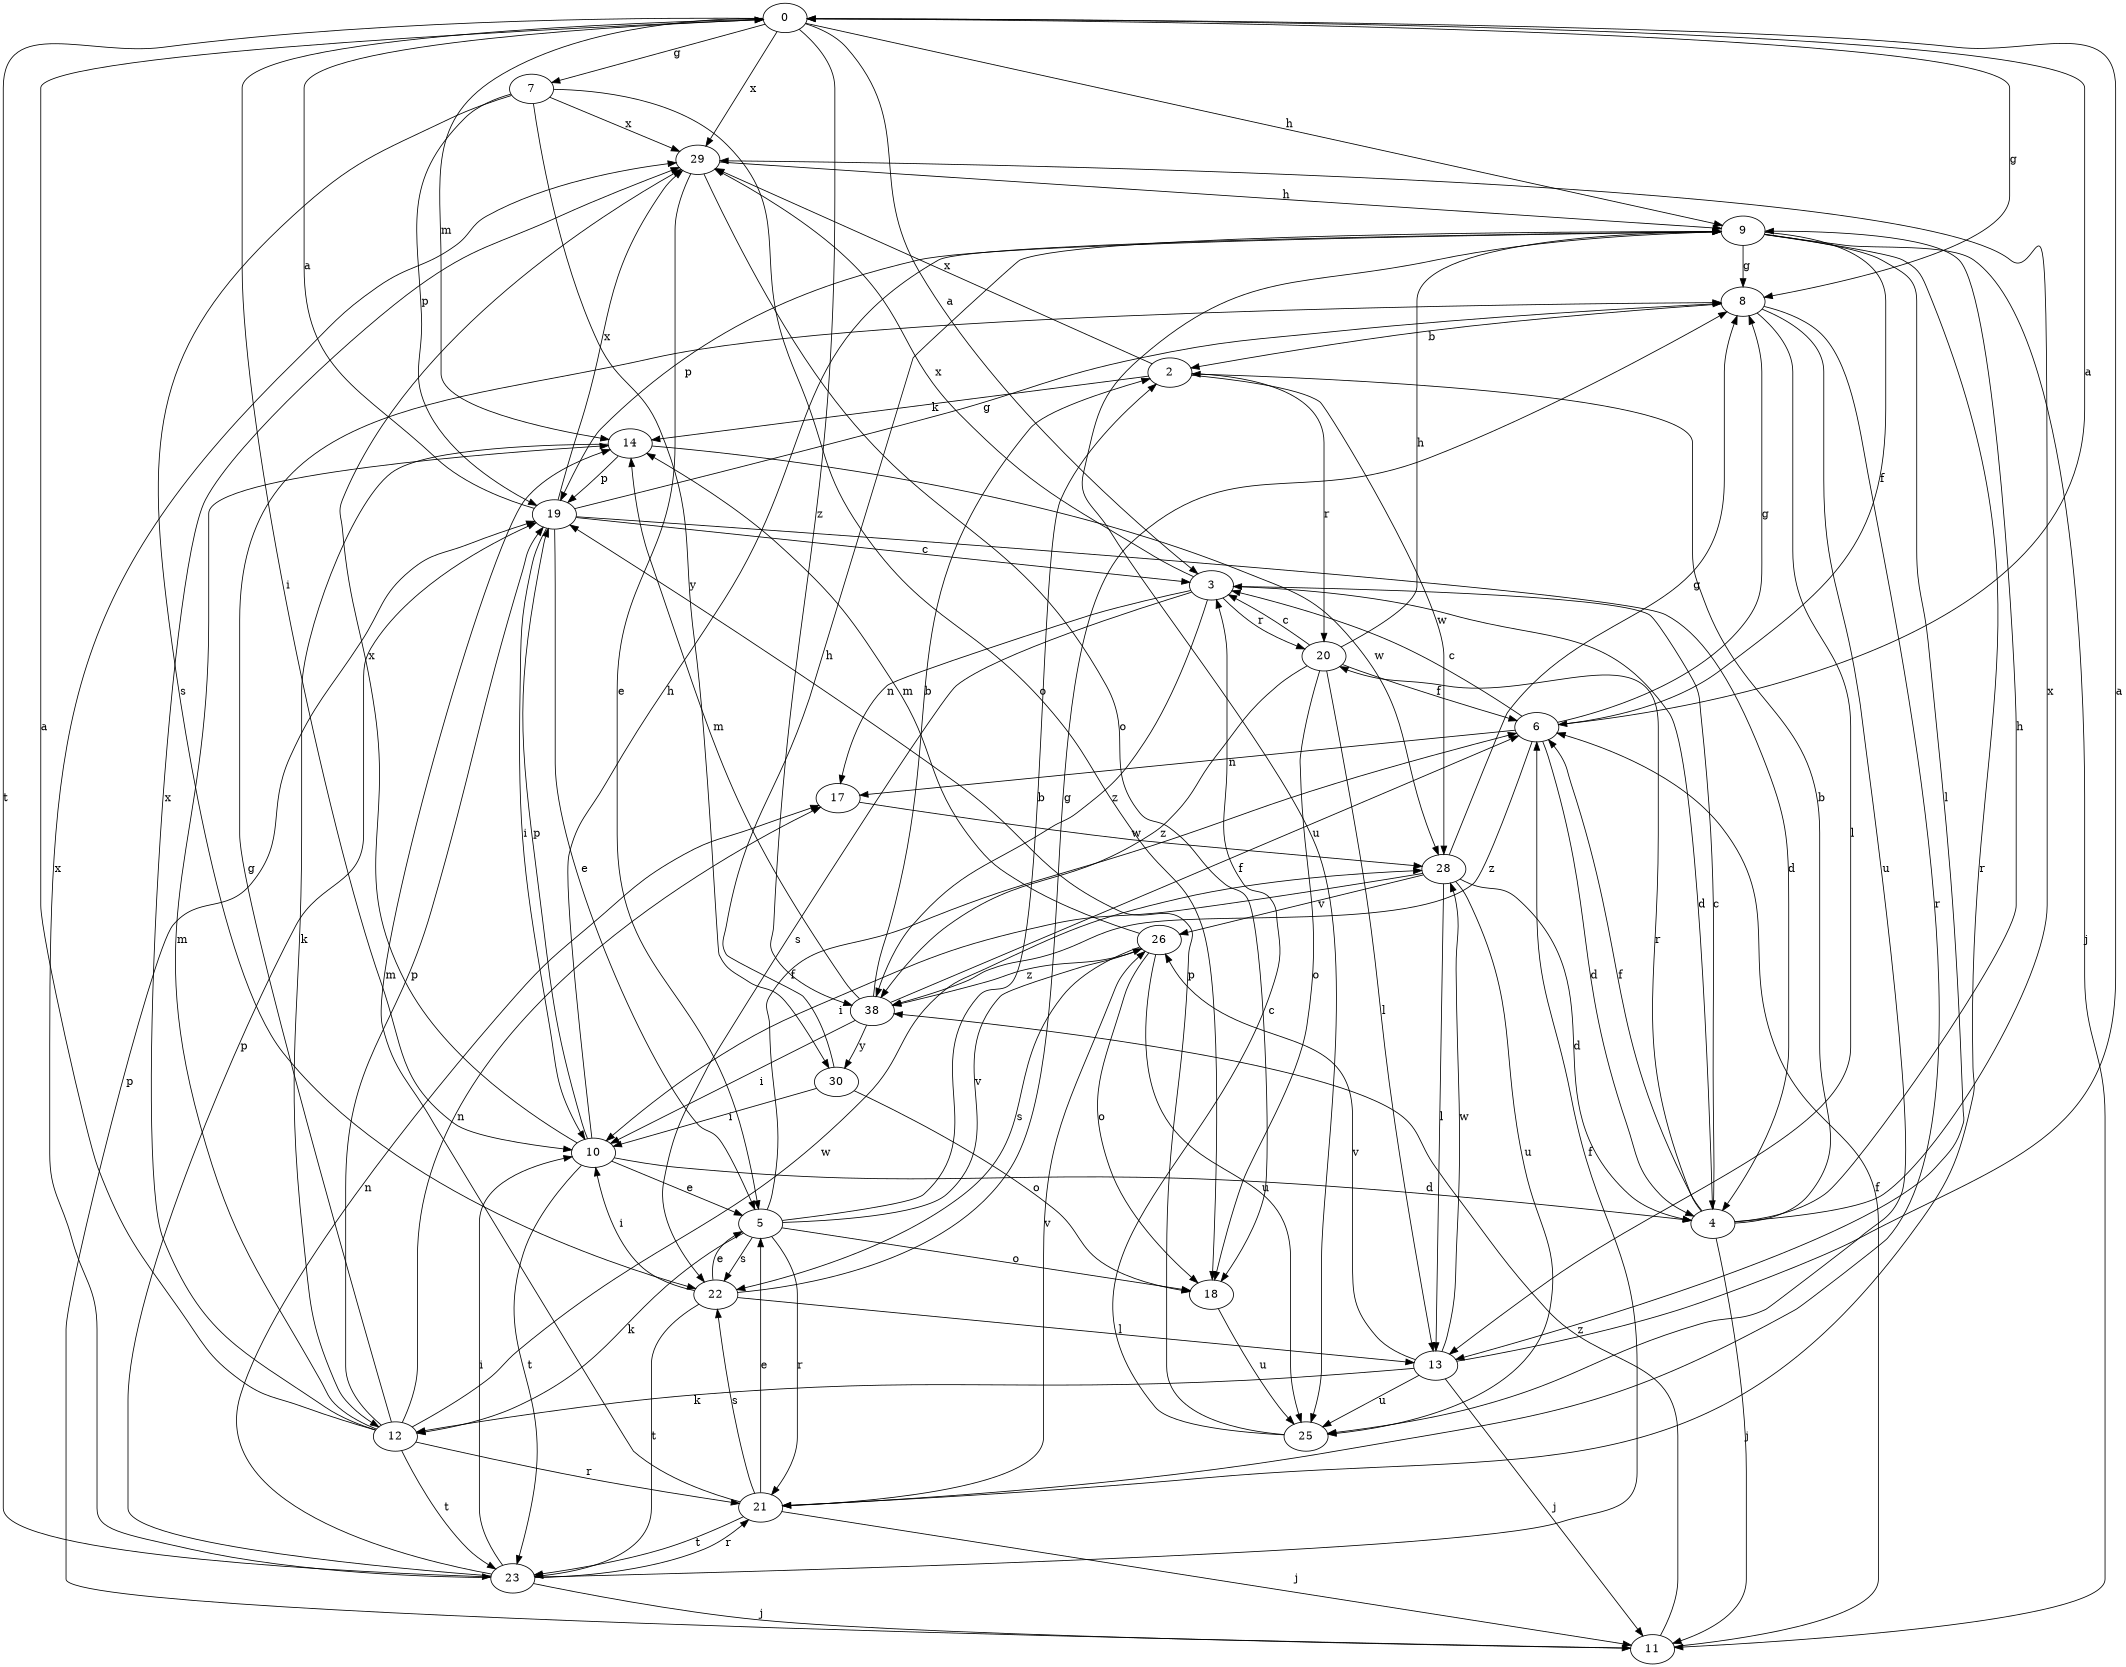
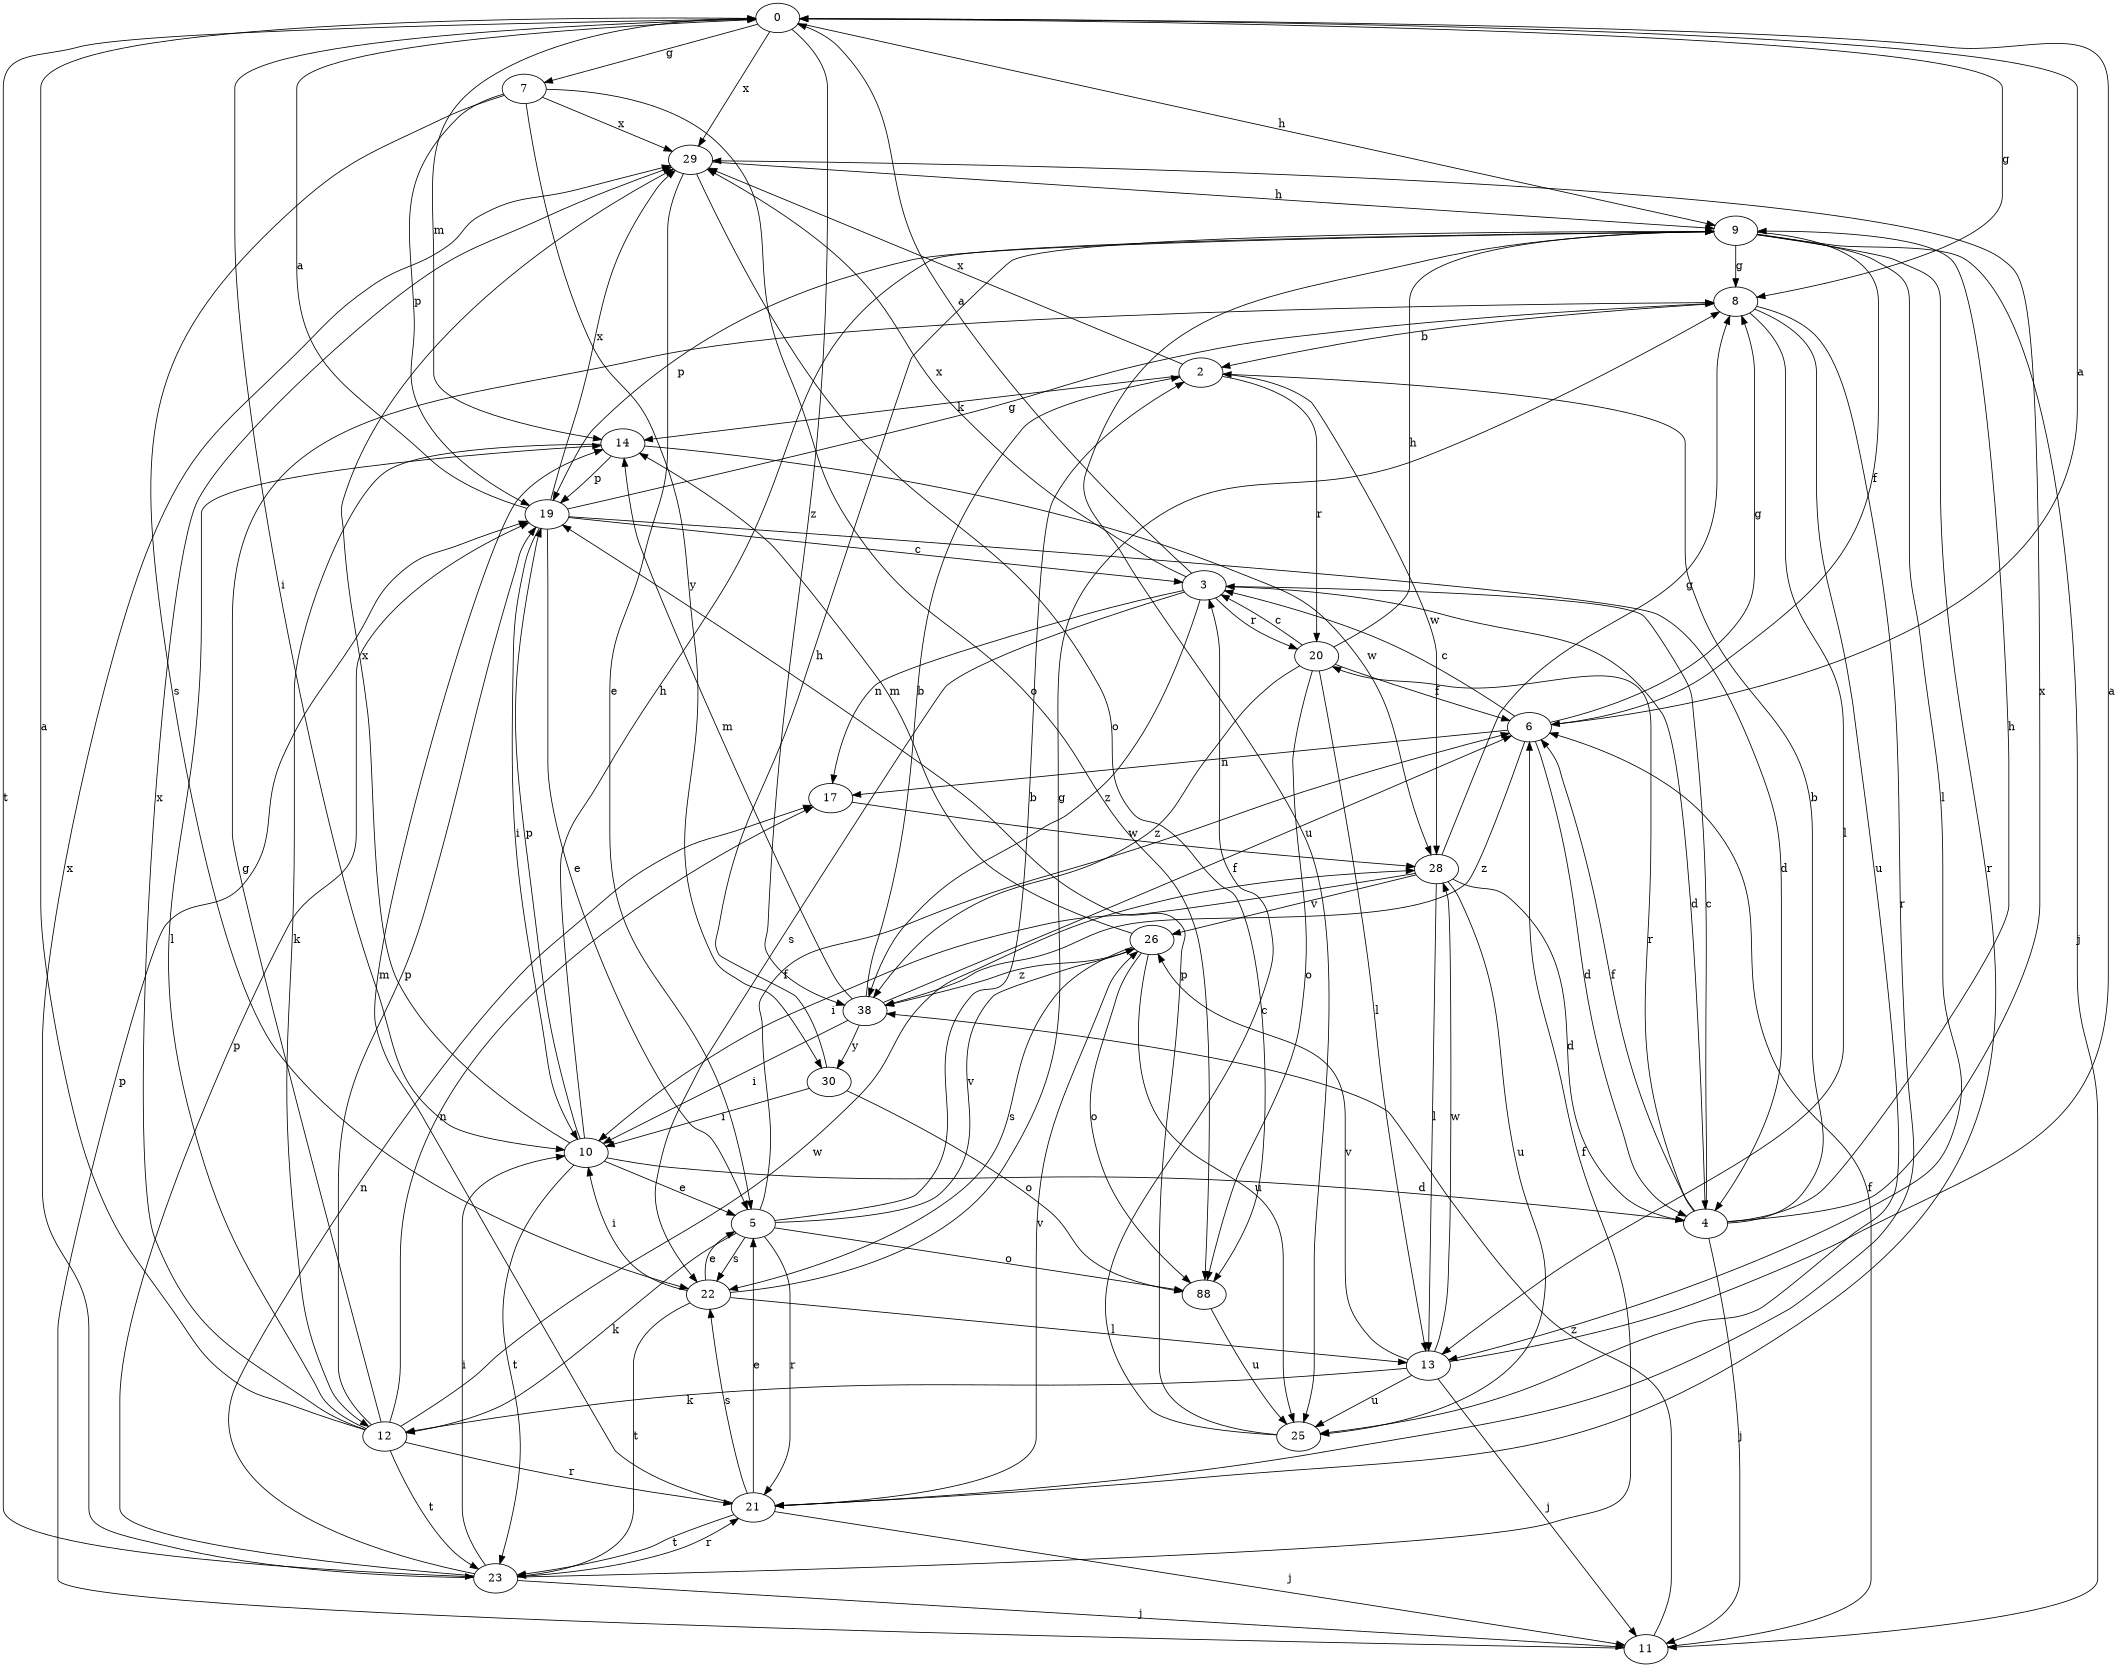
edge "0" -> "3": reversed
edge "12" -> "14": label "m" -> "l"
node "18": label "18" -> "88"
